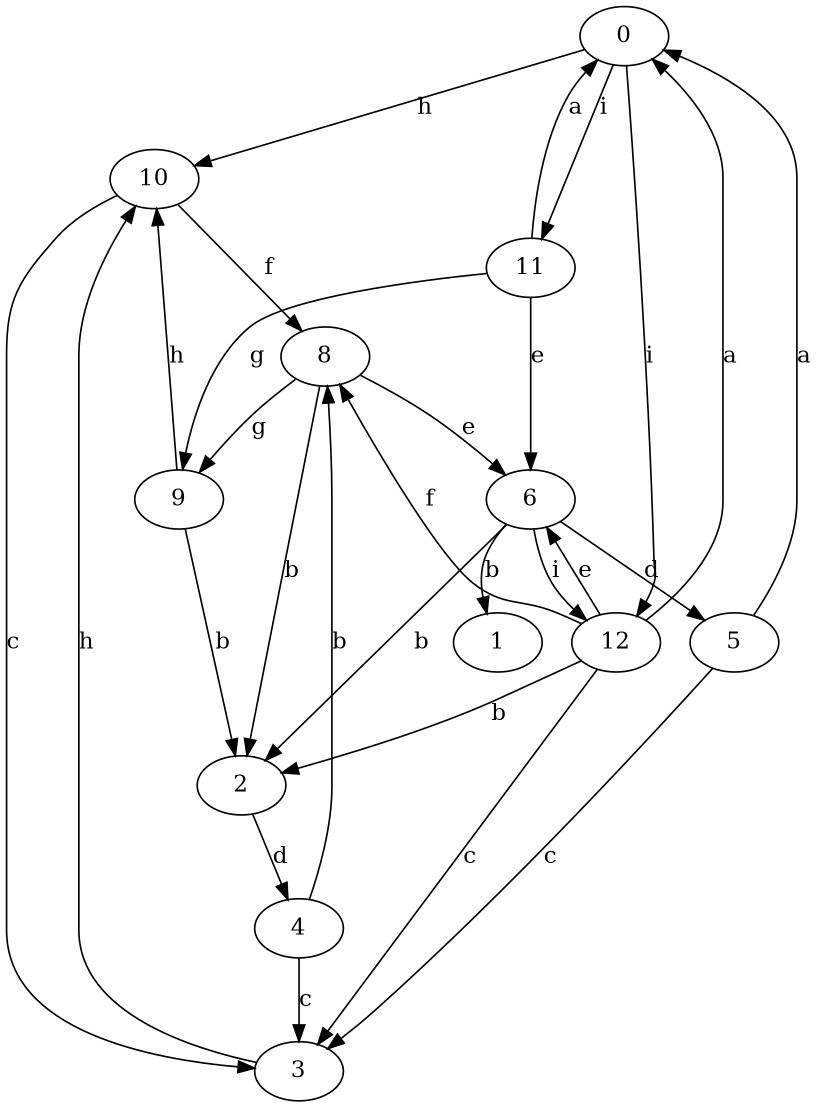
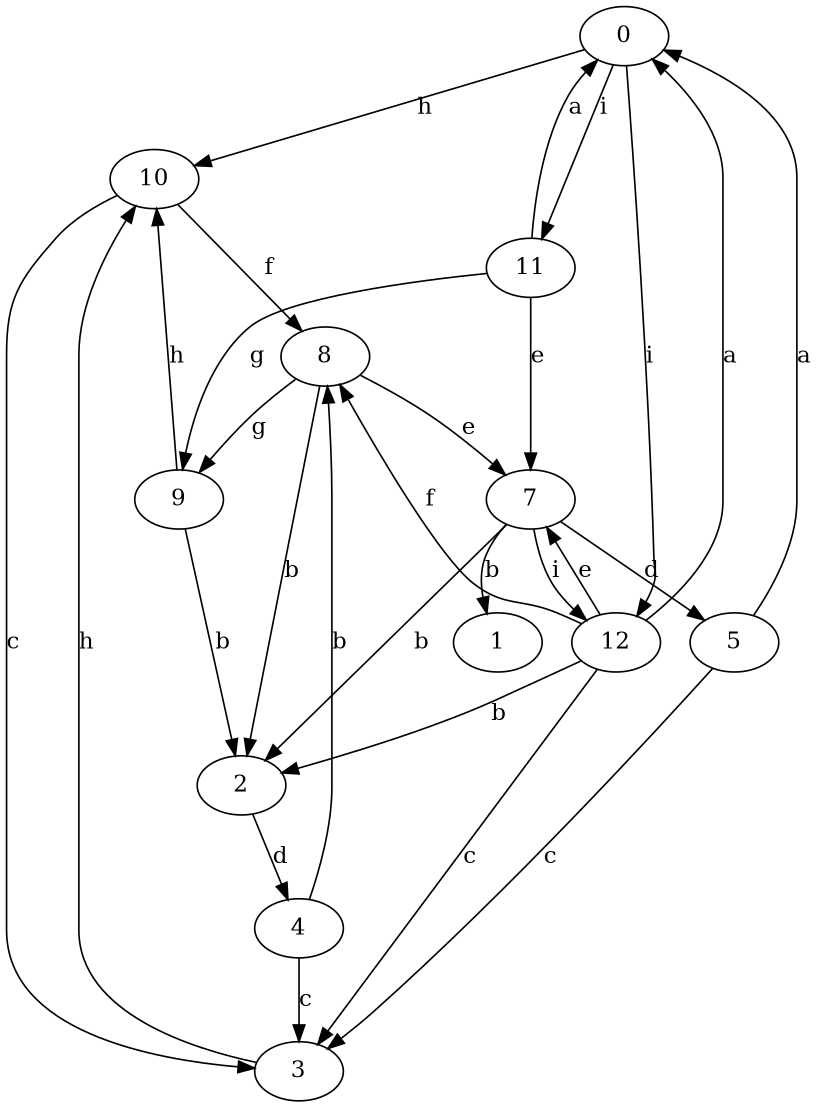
node "6": label "6" -> "7"
